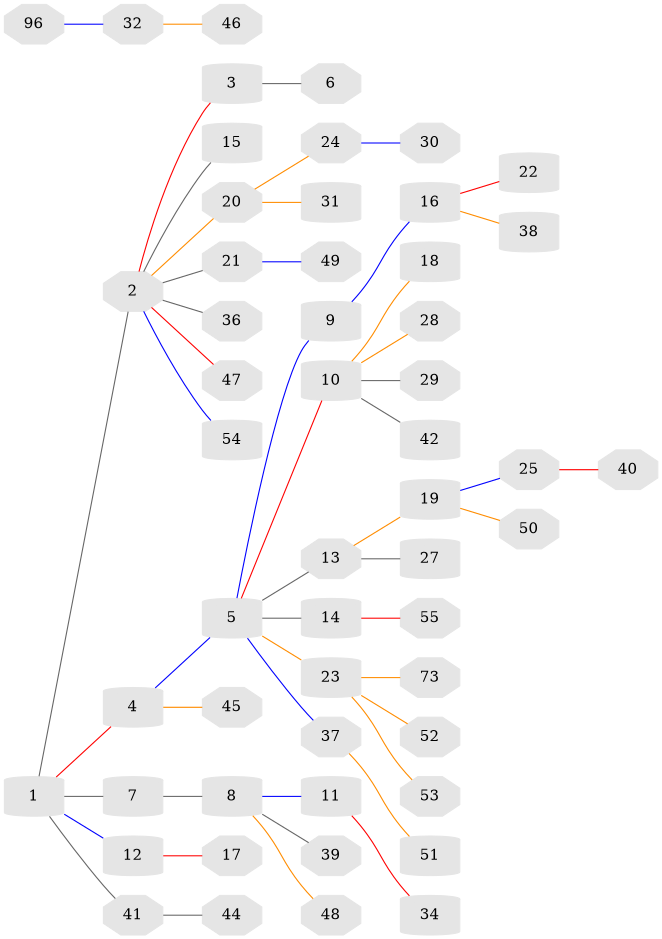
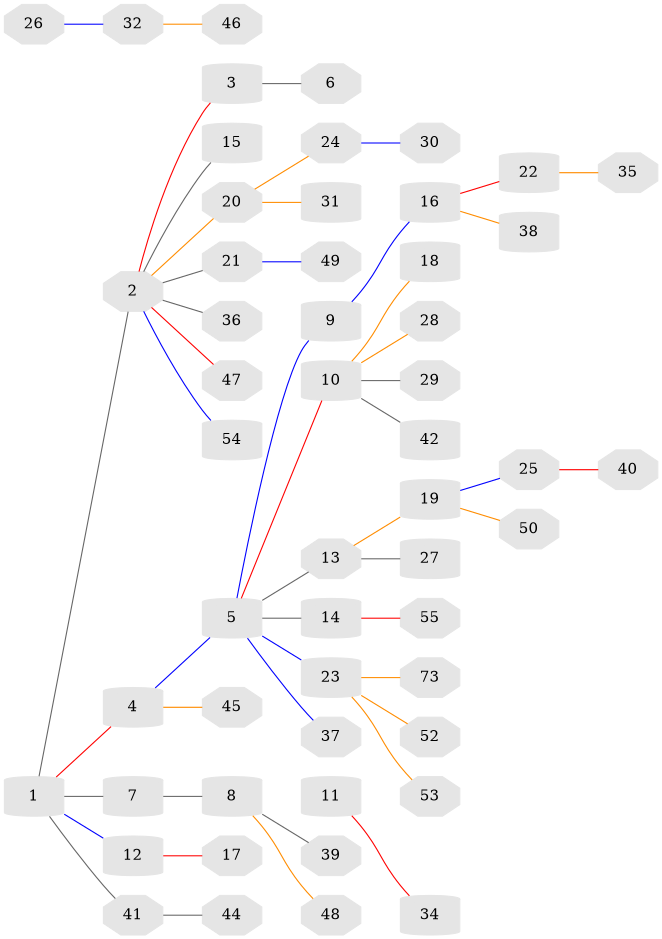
node "96": label "96" -> "26"
node "35": added
edge "5" -- "23": color darkorange -> blue
edge "8" -- "11": removed
node "51": removed
